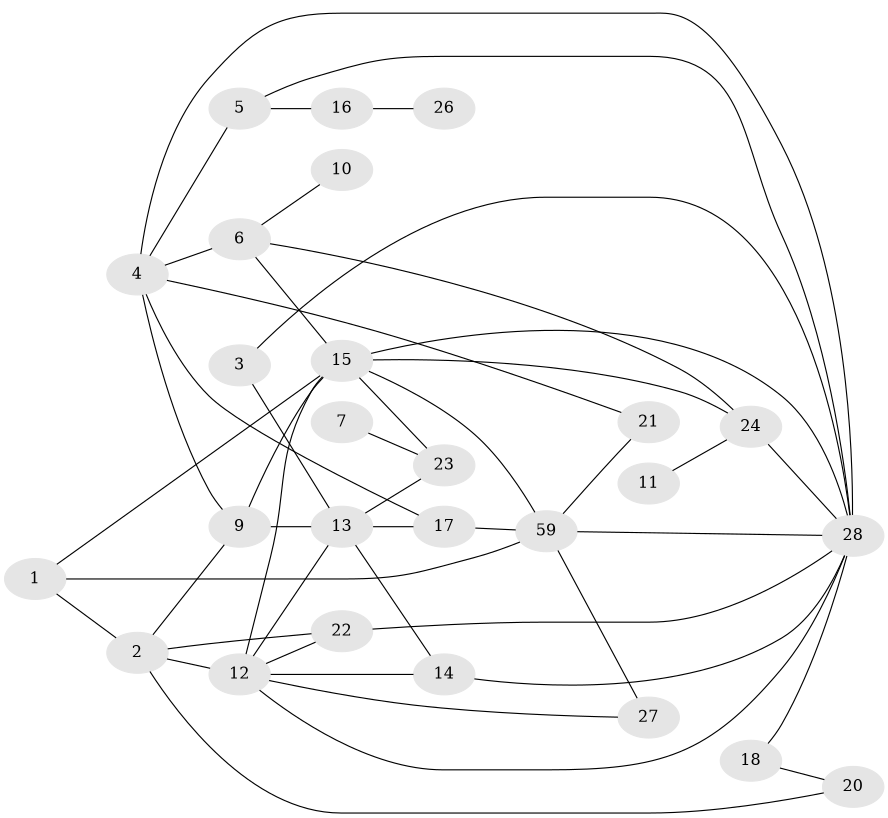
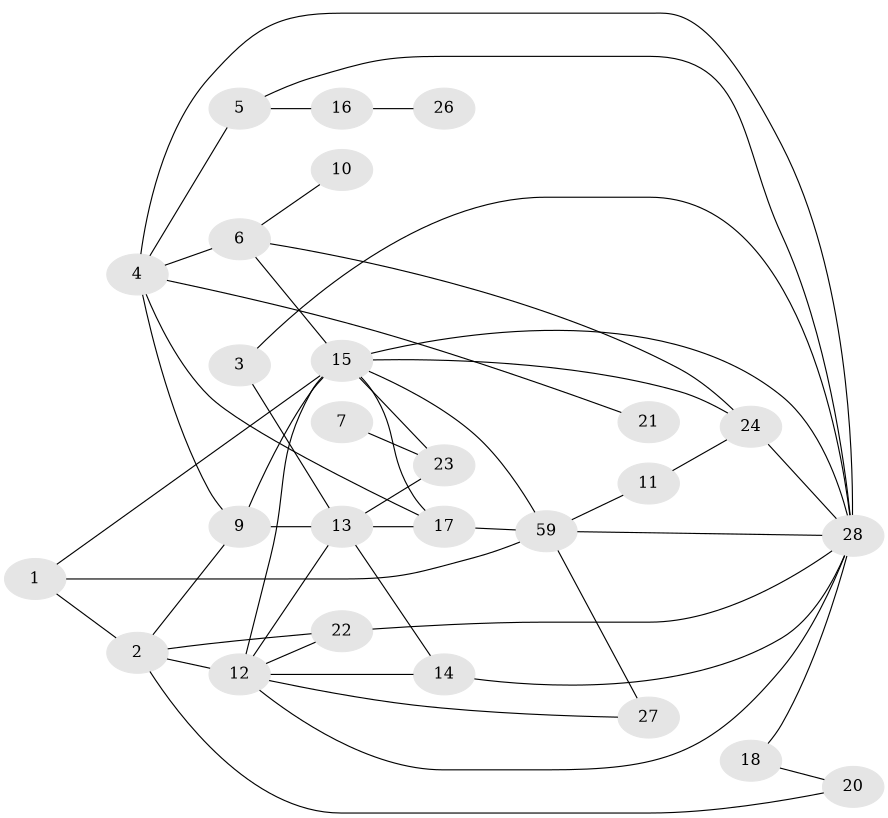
edge "15" -- "17": added
edge "21" -- "59": now "11" -- "59"
